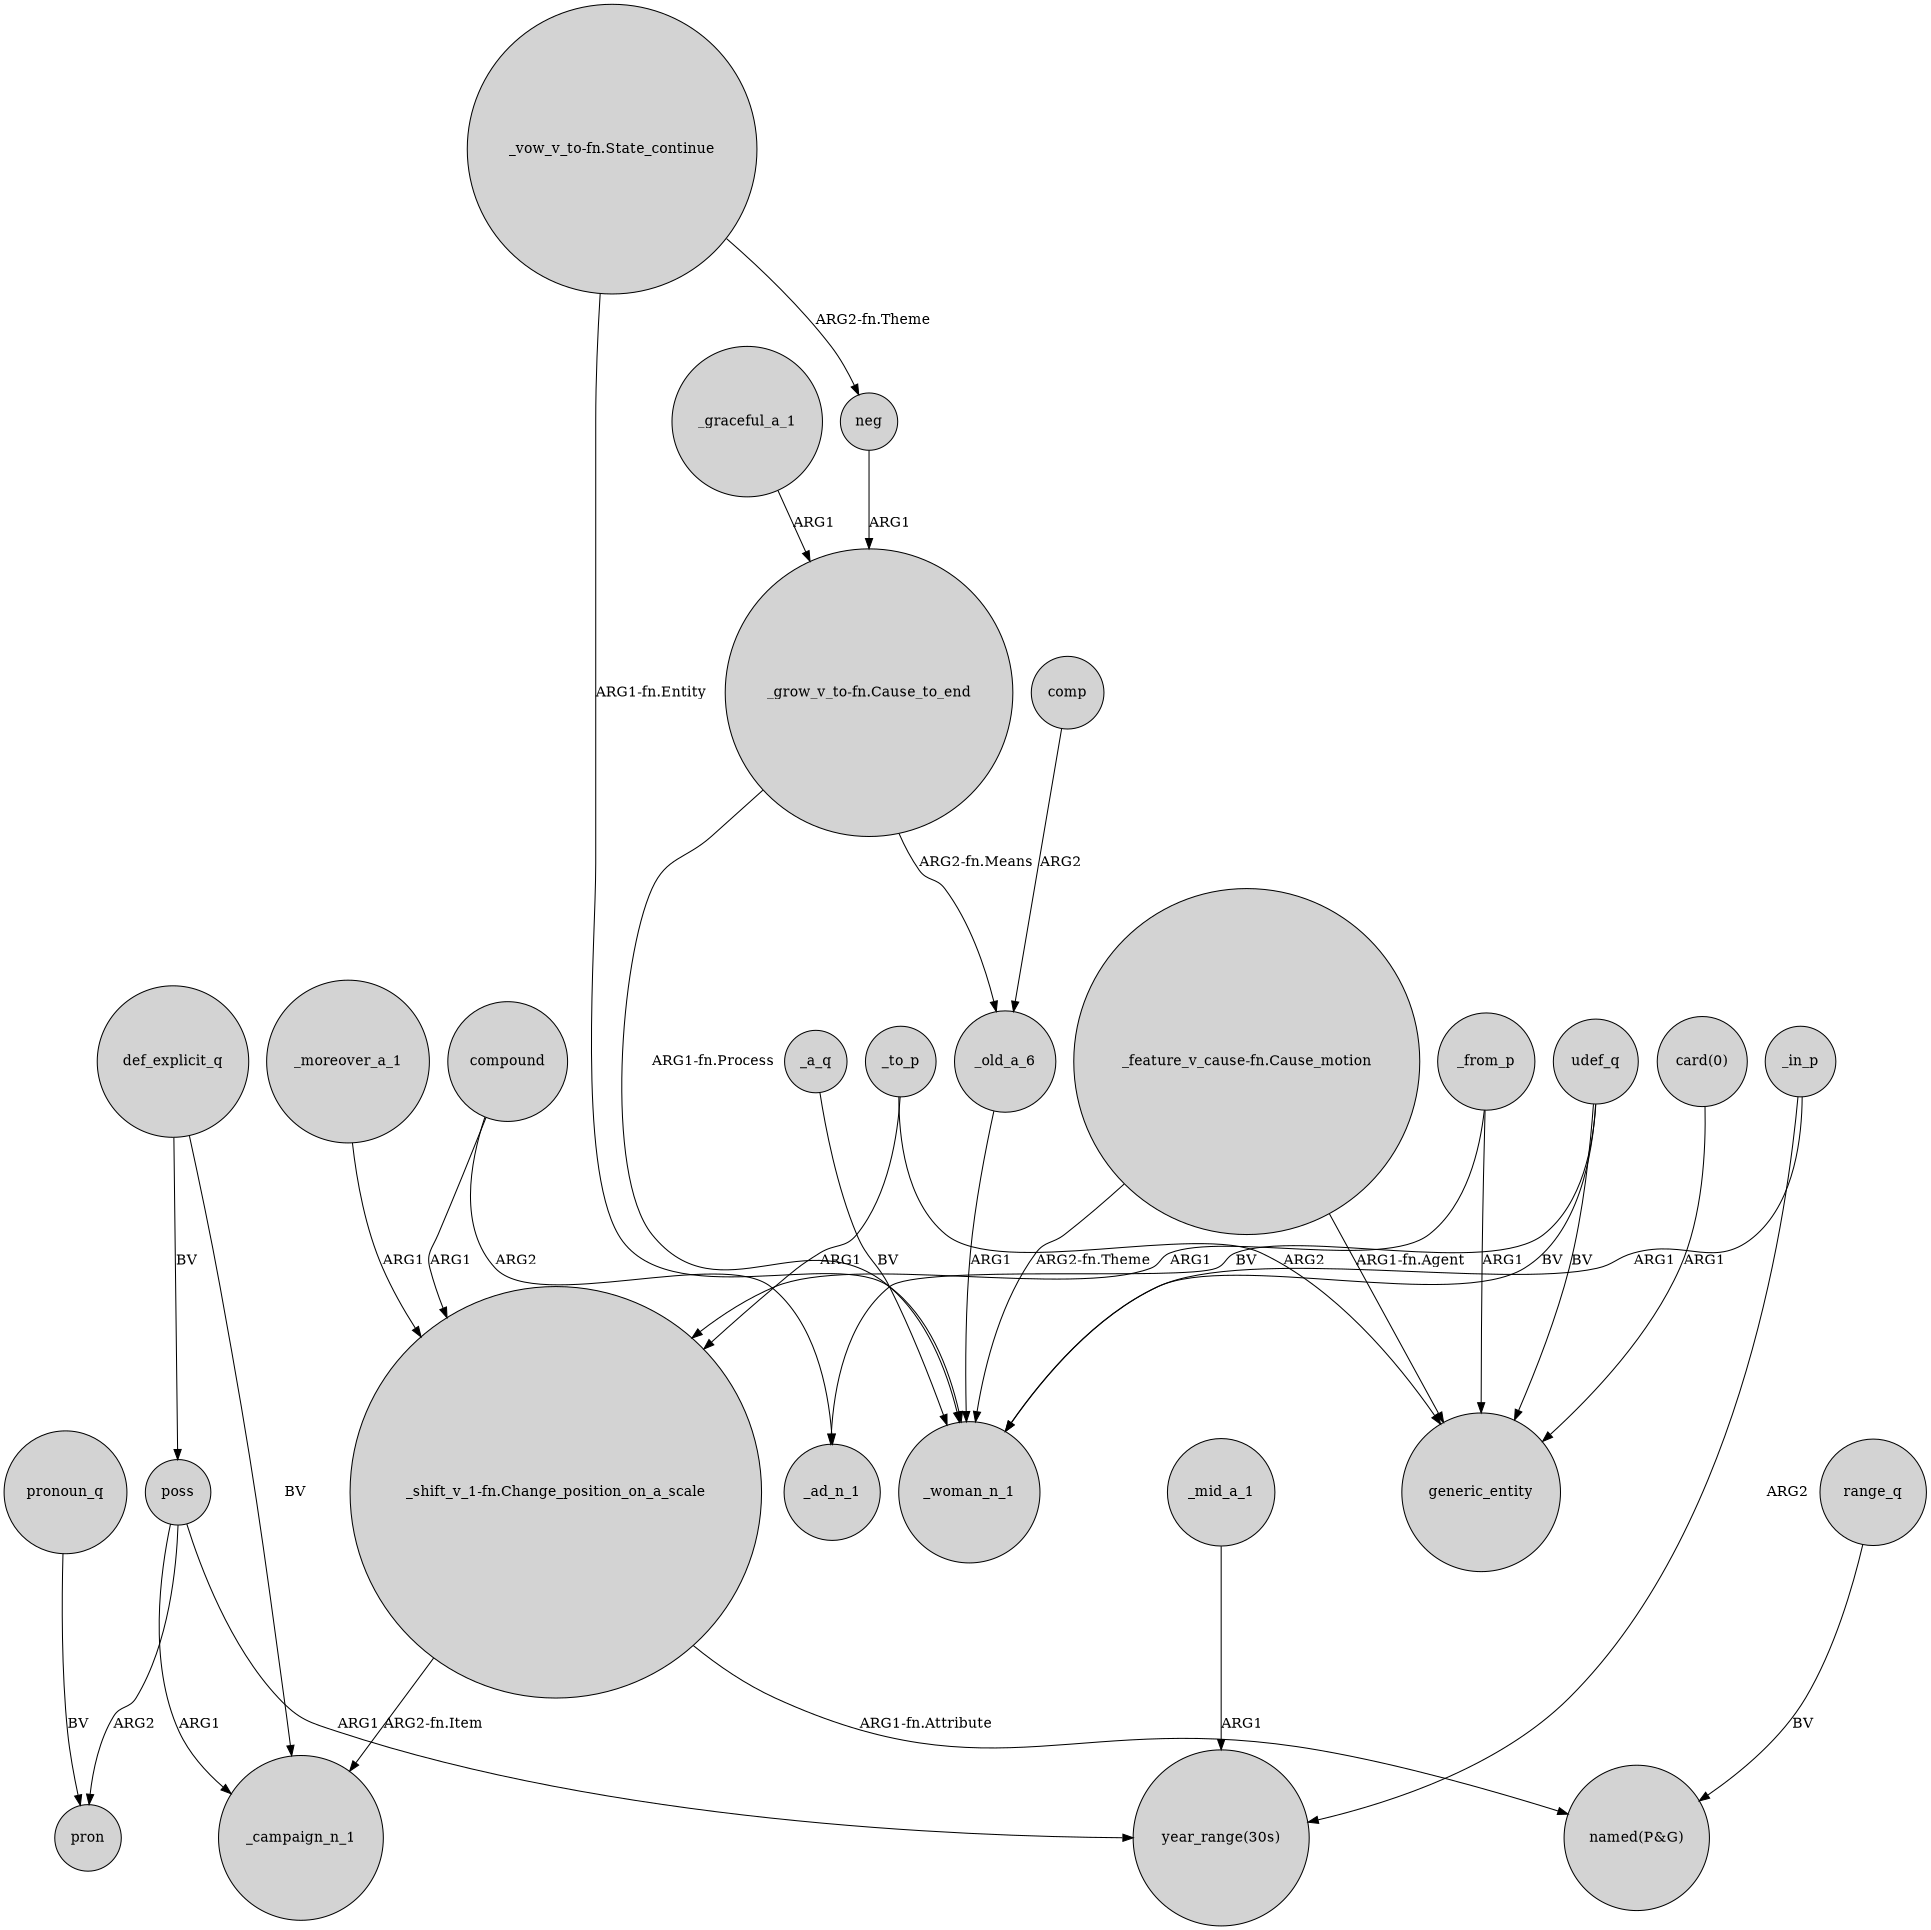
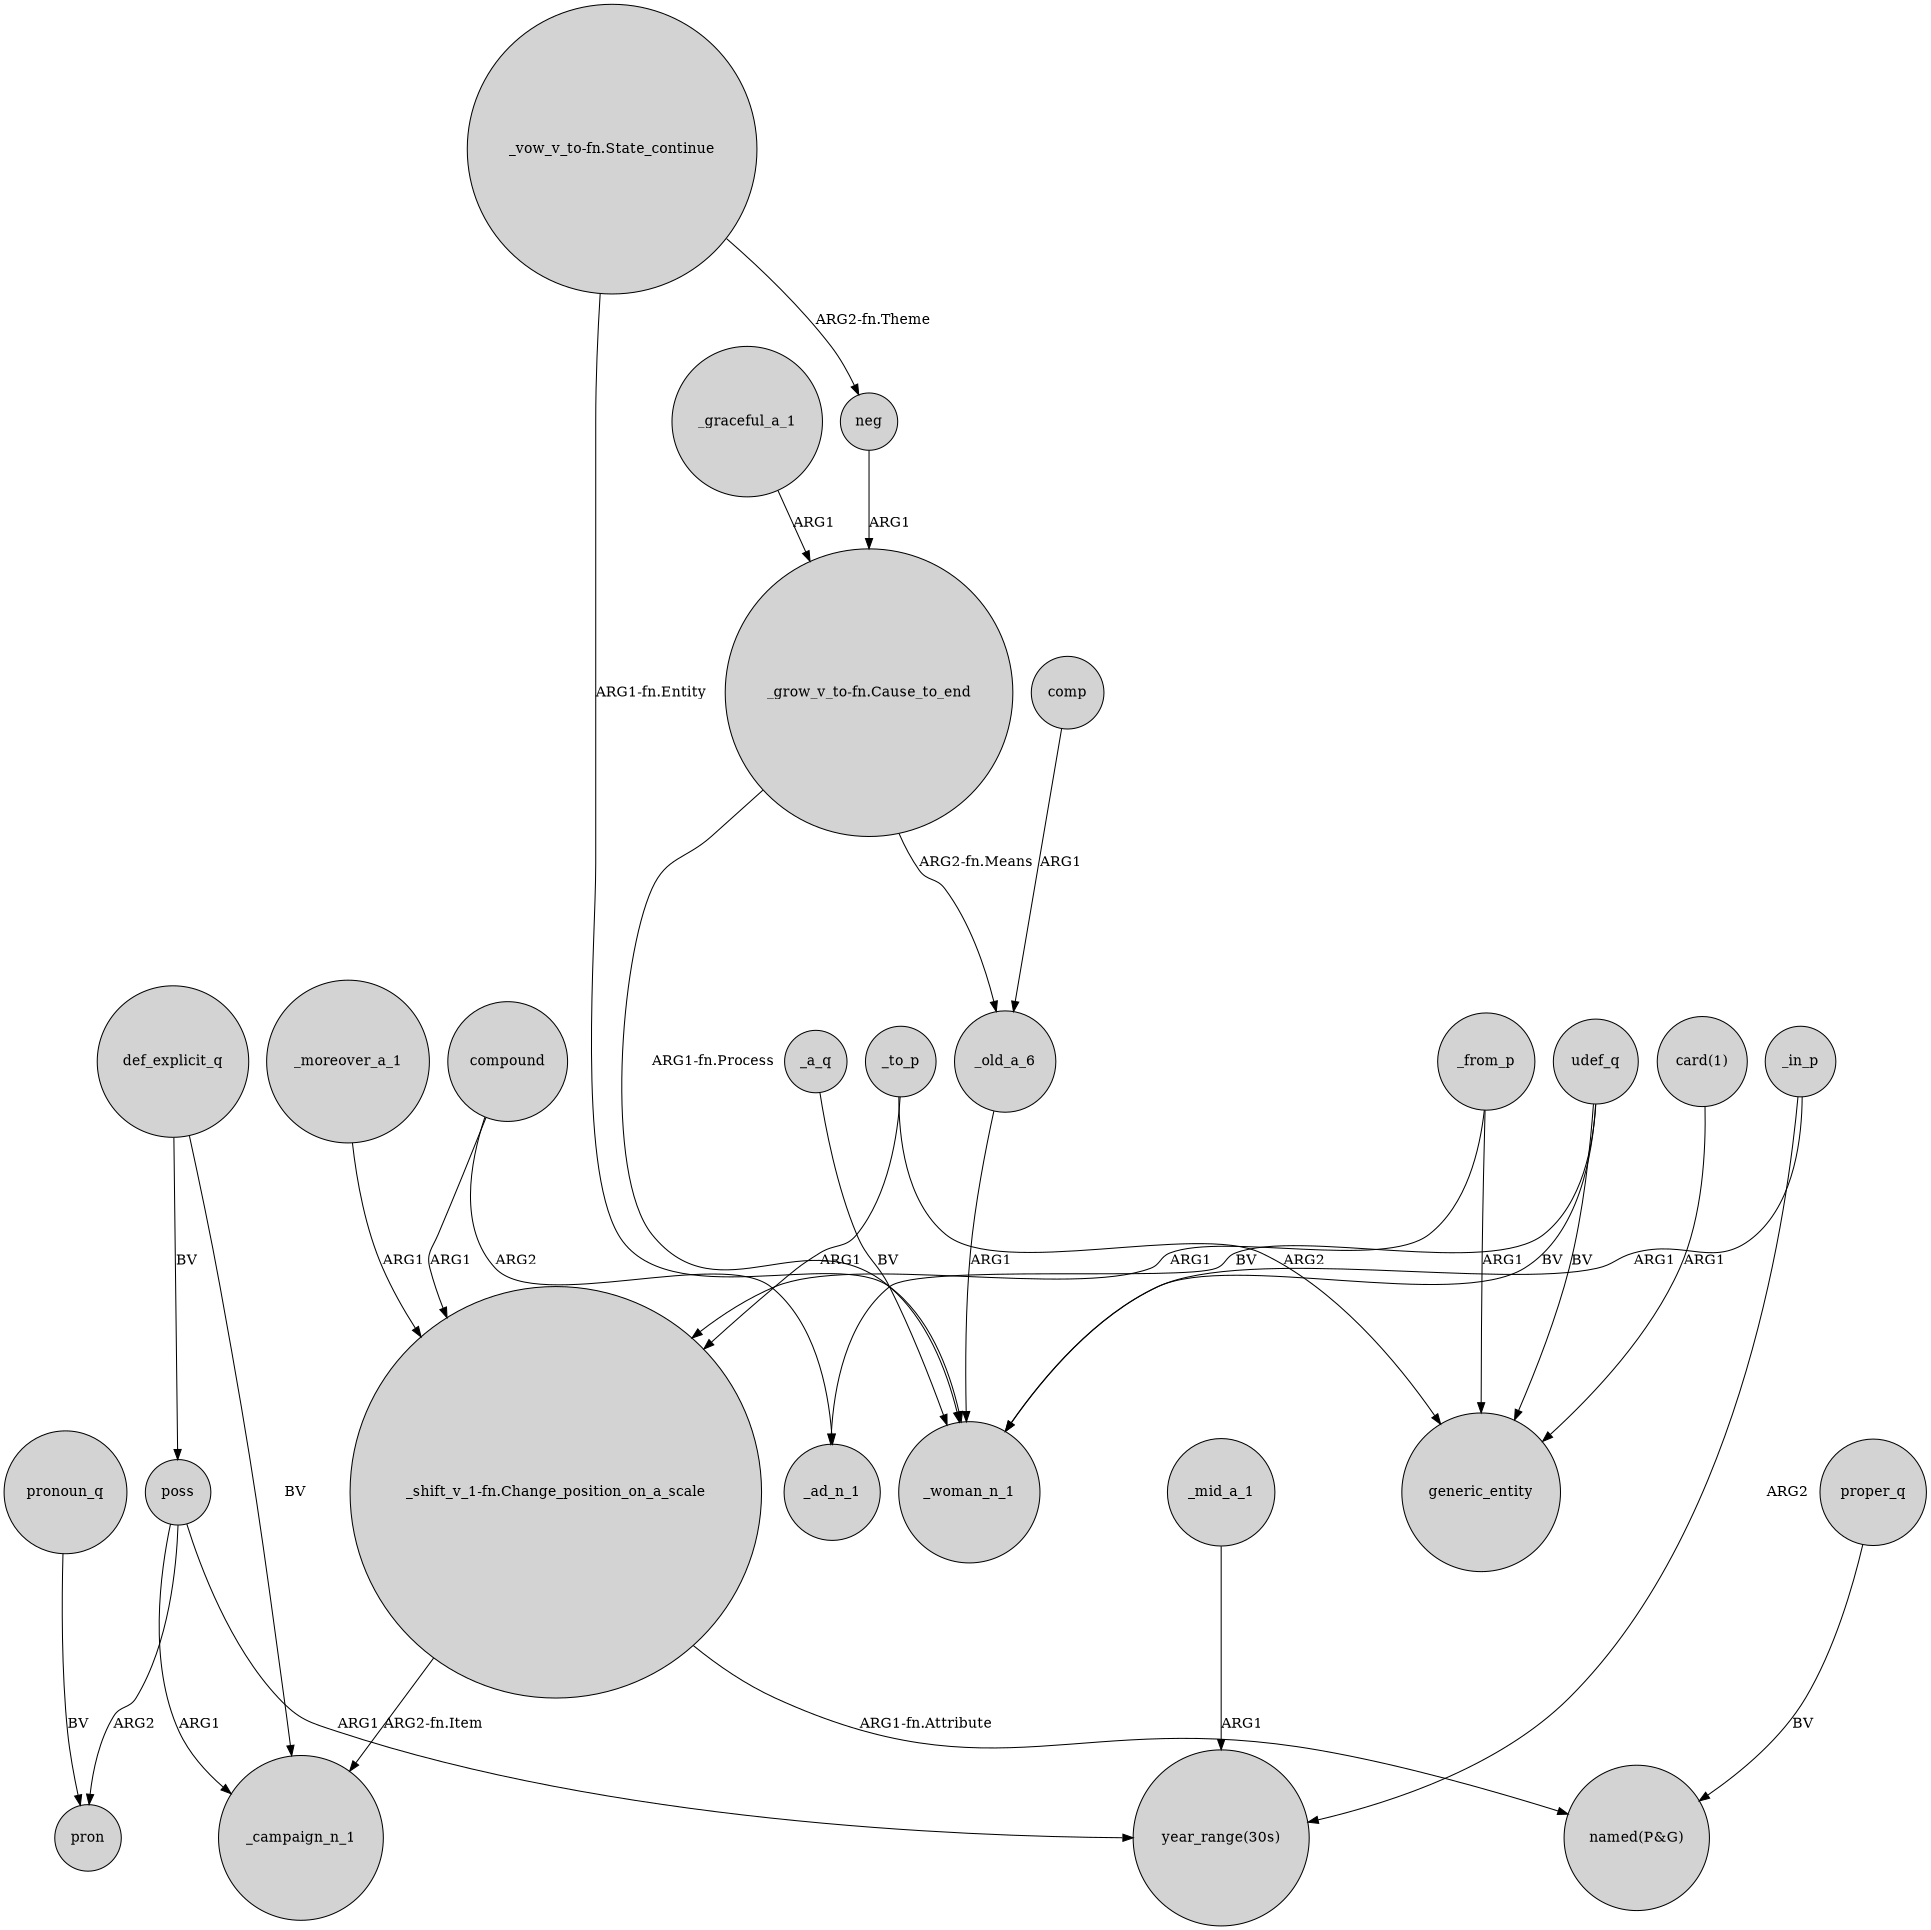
edge "comp" -> "_old_a_6": label "ARG2" -> "ARG1"
node "_feature_v_cause-fn.Cause_motion": removed
node "card(0)": label "card(0)" -> "card(1)"
node "range_q": label "range_q" -> "proper_q"
